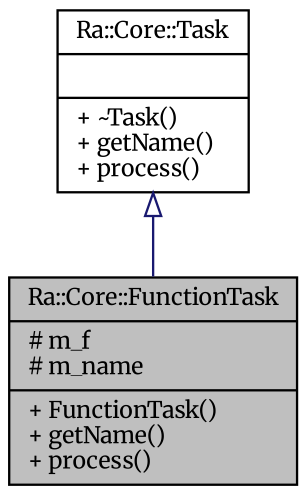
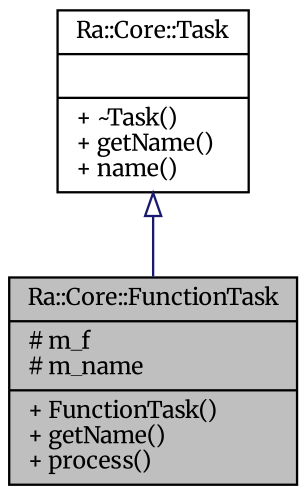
node "Ra::Core::Task": text "+ process()" -> "+ name()"
